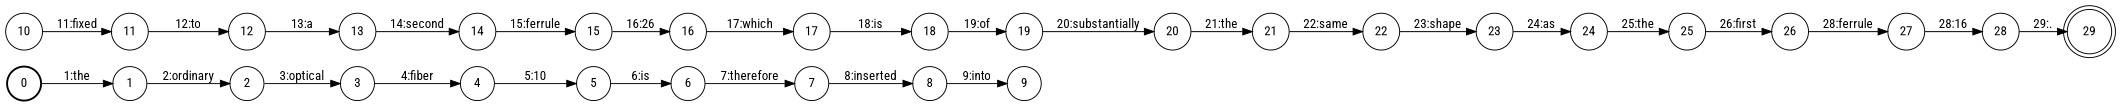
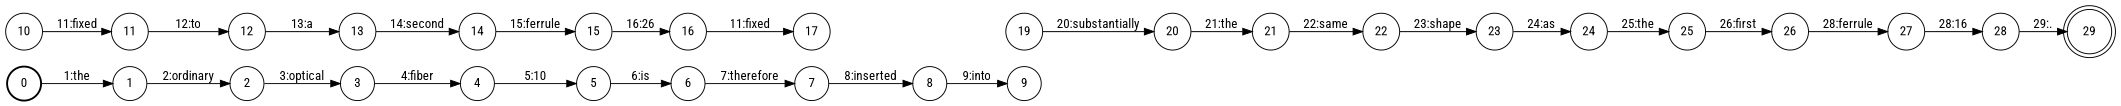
edge "16" -> "17": label "17:which" -> "11:fixed"
node "18": removed
